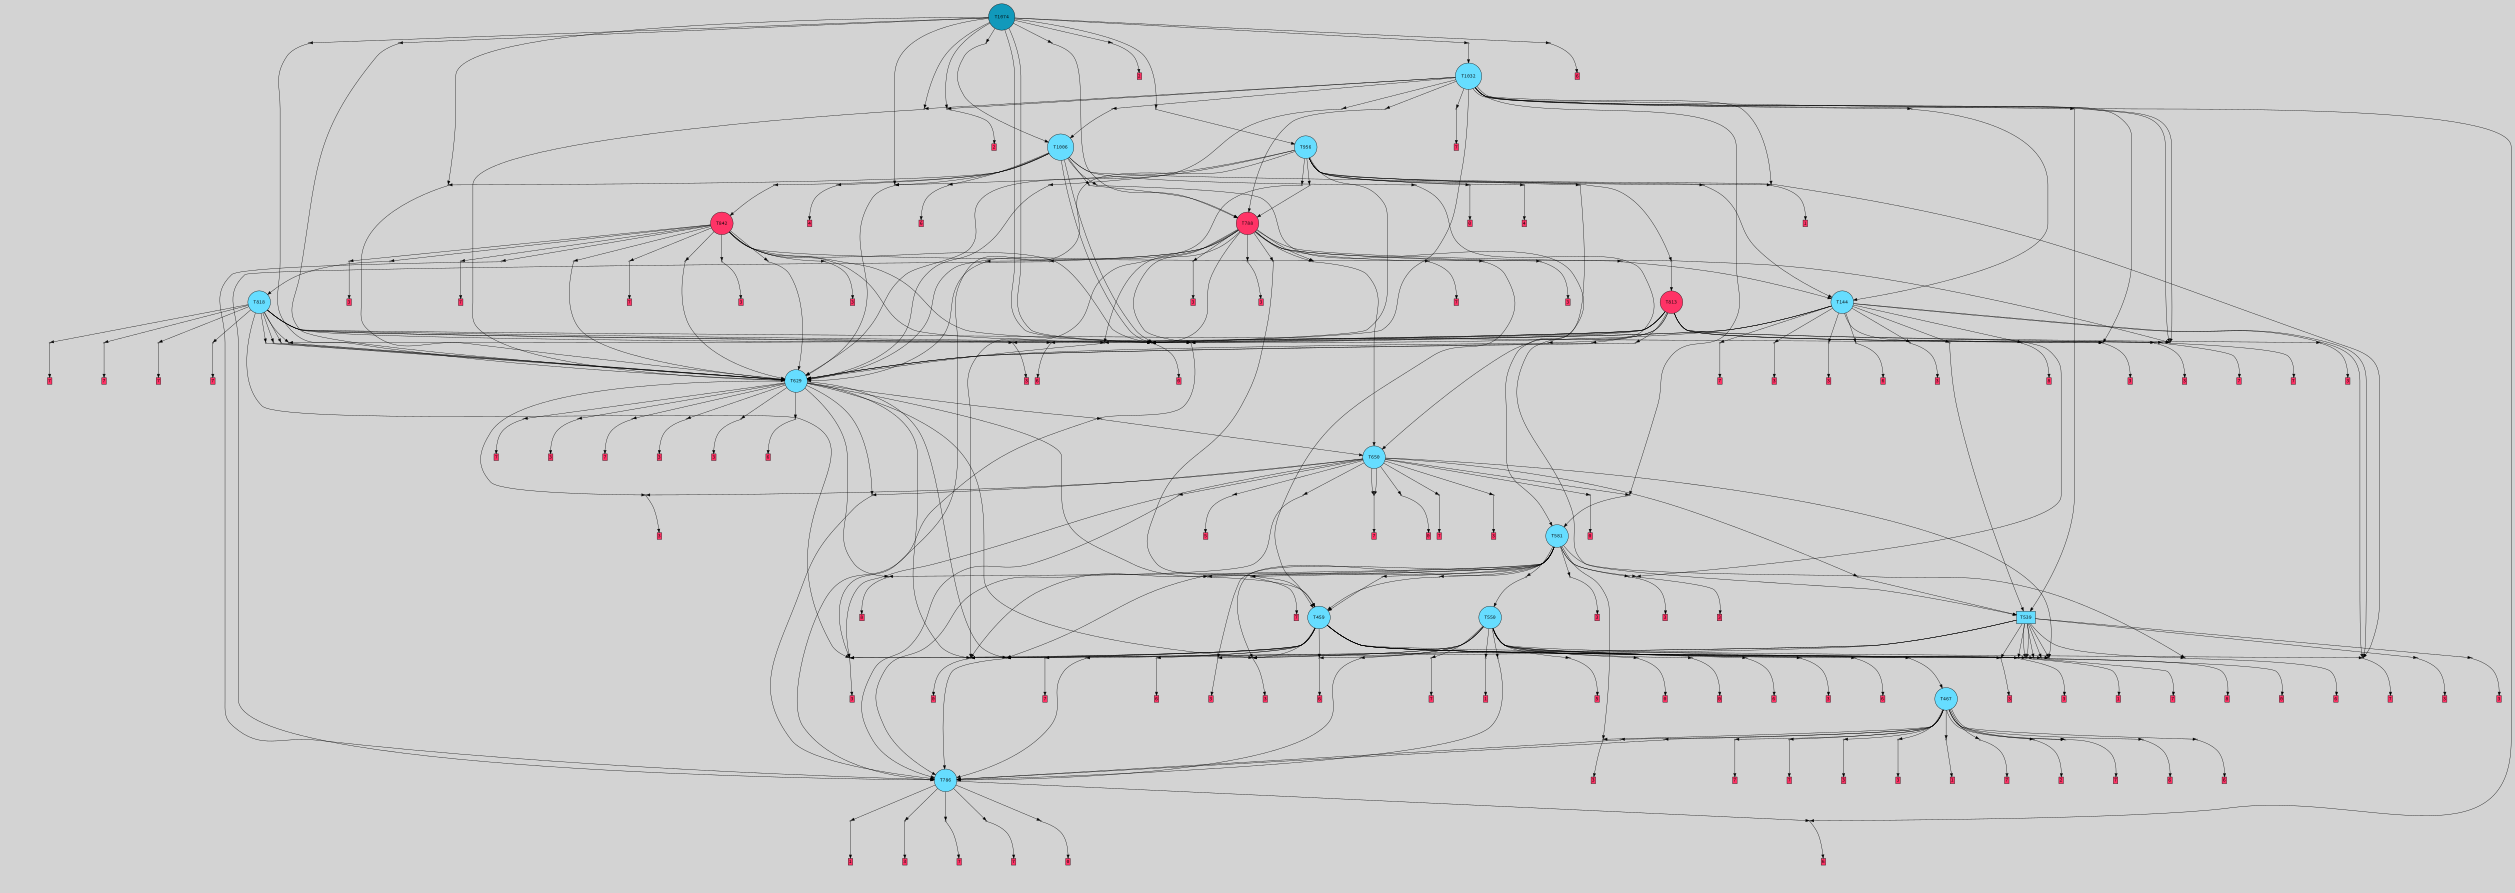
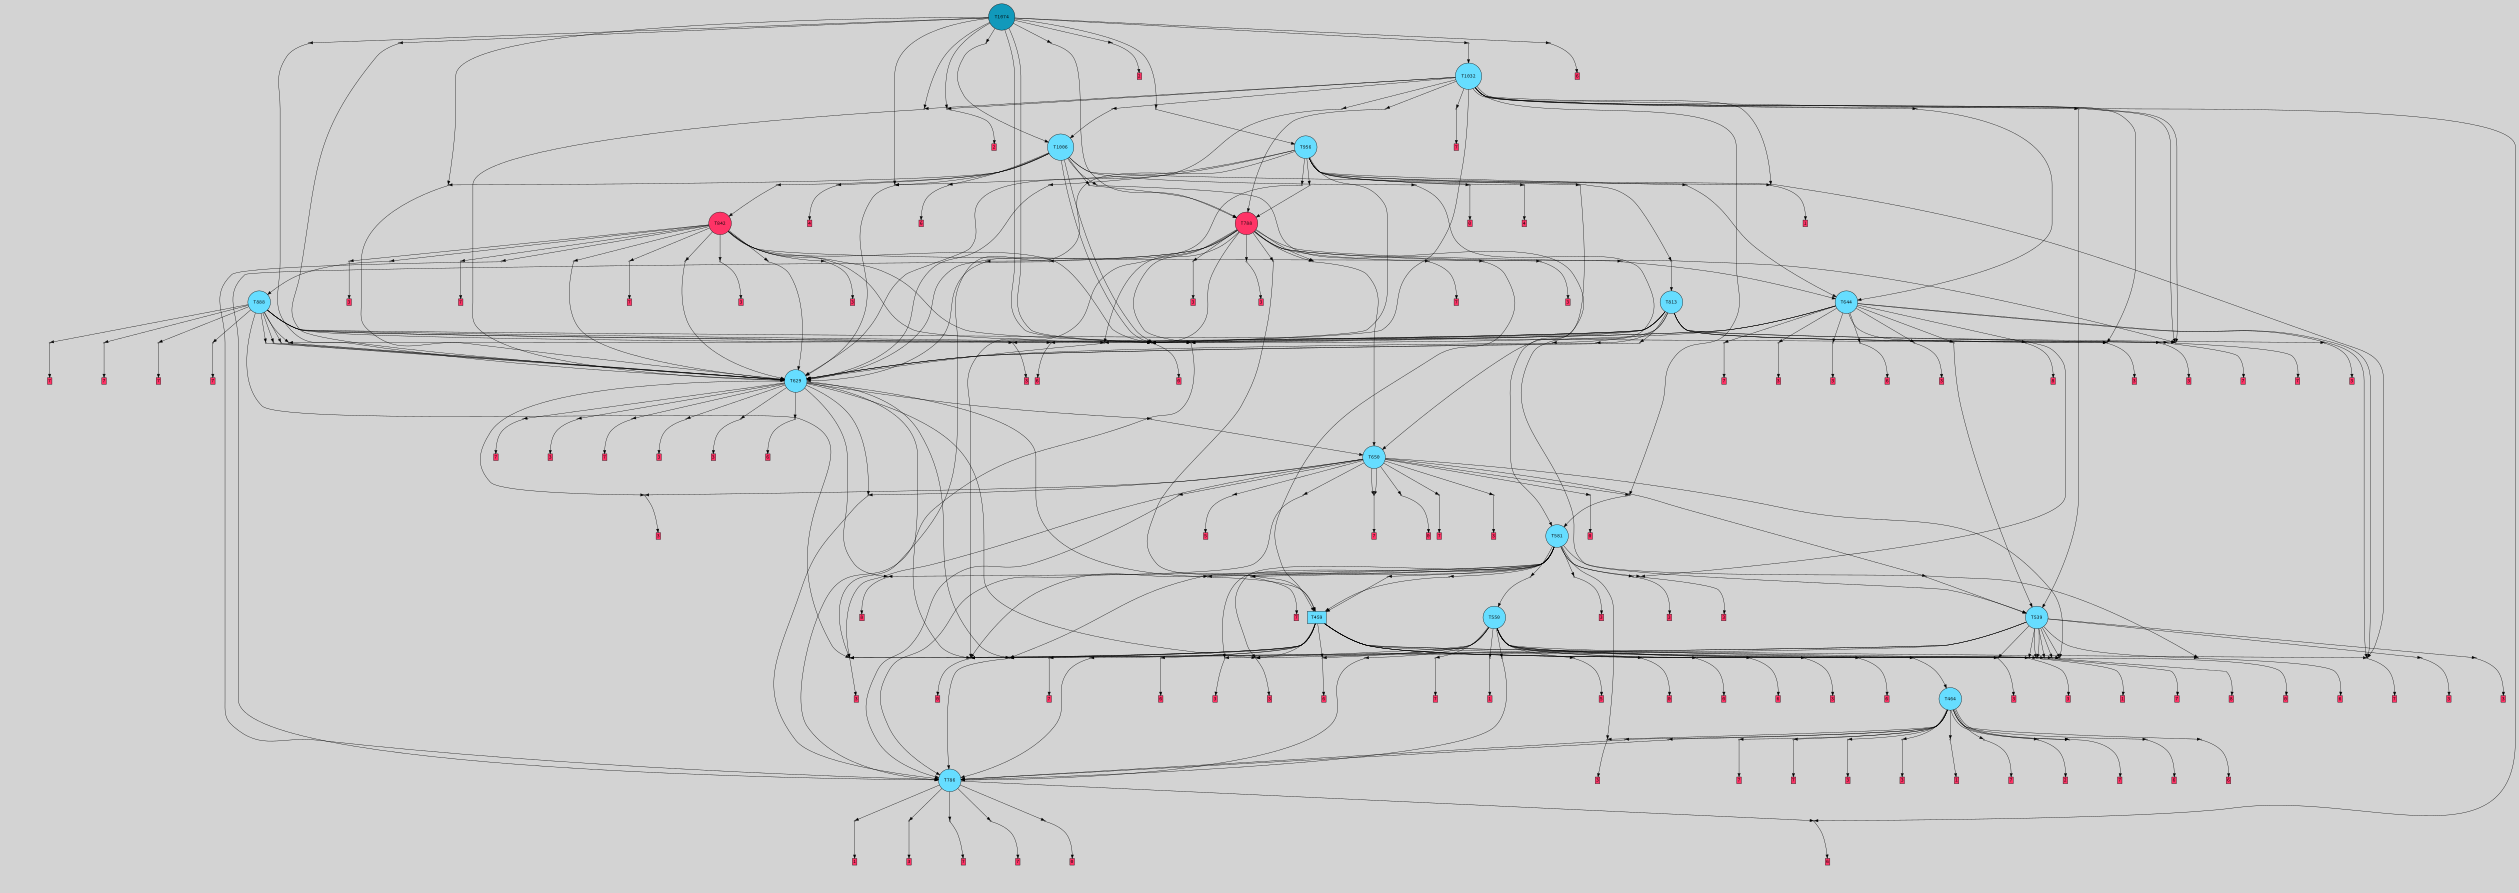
node "T818": label "T818" -> "T888"
node "T813": fillcolor #ff3366 -> #66ddff
node "T144": label "T144" -> "T644"
node "T459": shape circle -> box
node "T539": shape box -> circle
node "T467": label "T467" -> "T464"
